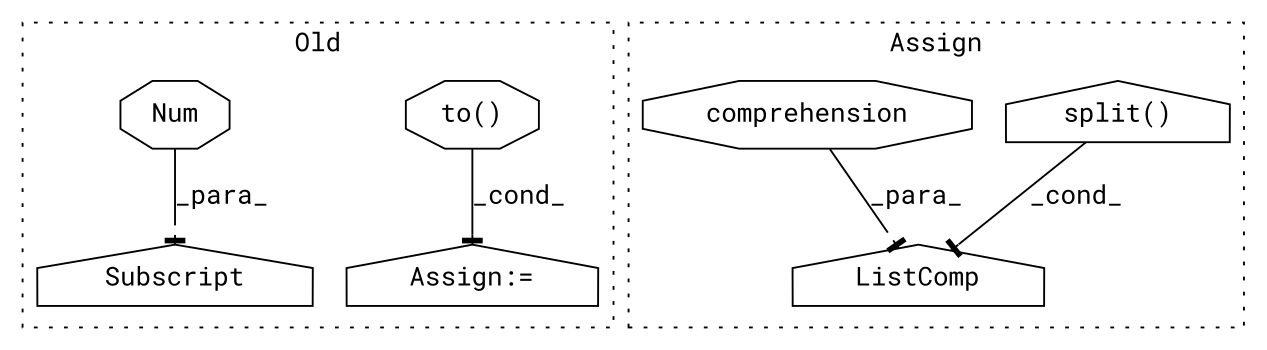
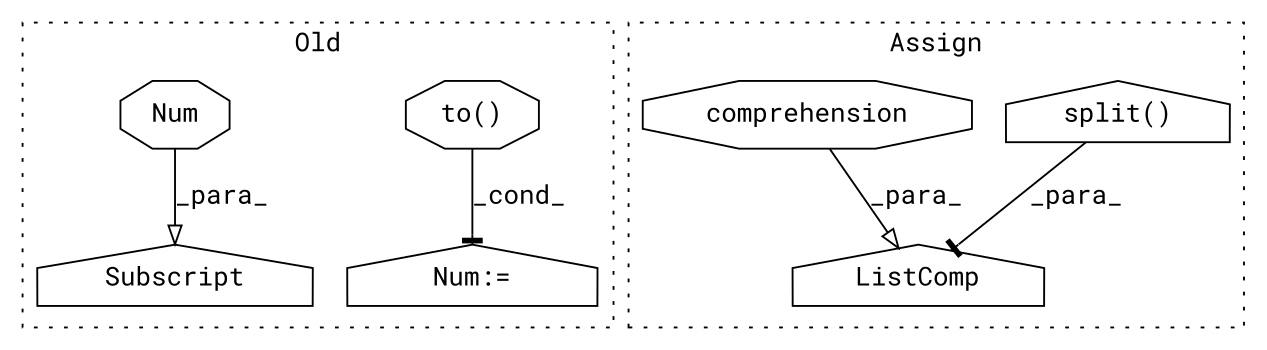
edge "Num" -> "Subscript": arrowhead tee -> onormal
edge "comprehension" -> "ListComp": arrowhead tee -> onormal
edge "split()" -> "ListComp": label "_cond_" -> "_para_"
node "Assign:=": label "Assign:=" -> "Num:="
